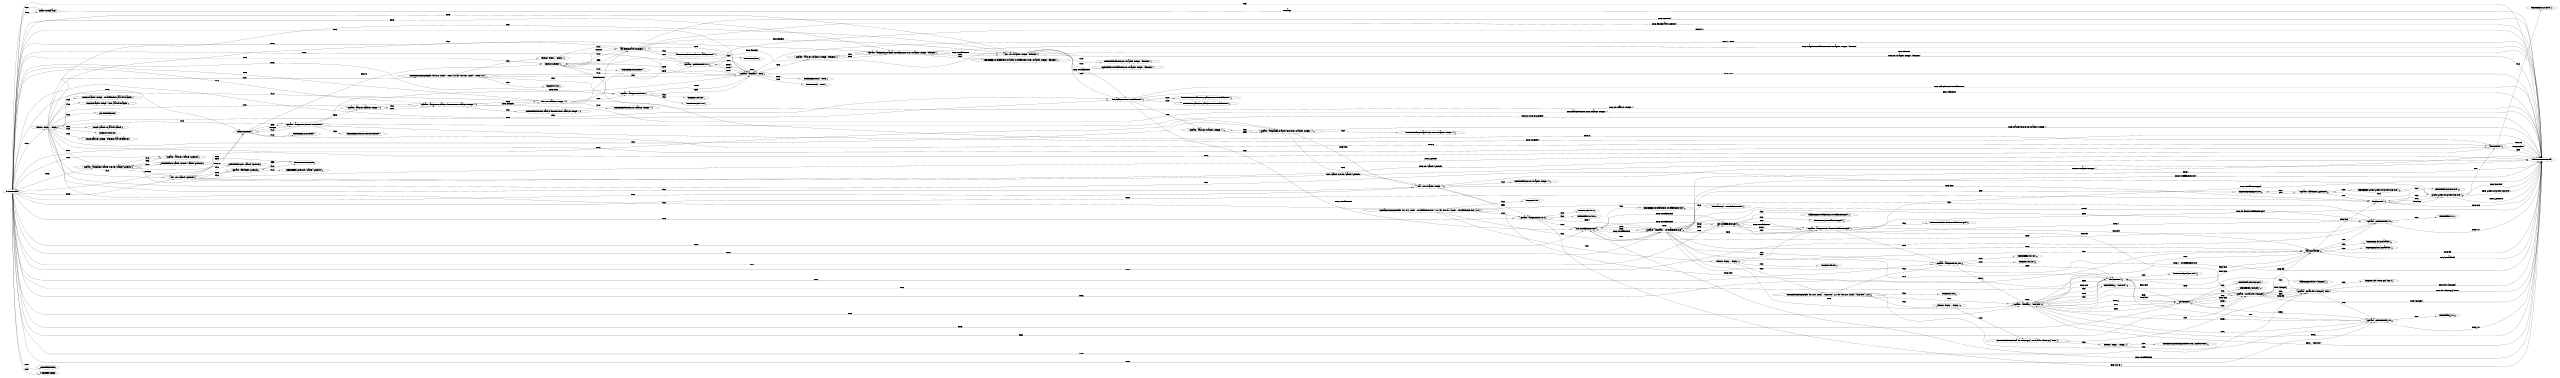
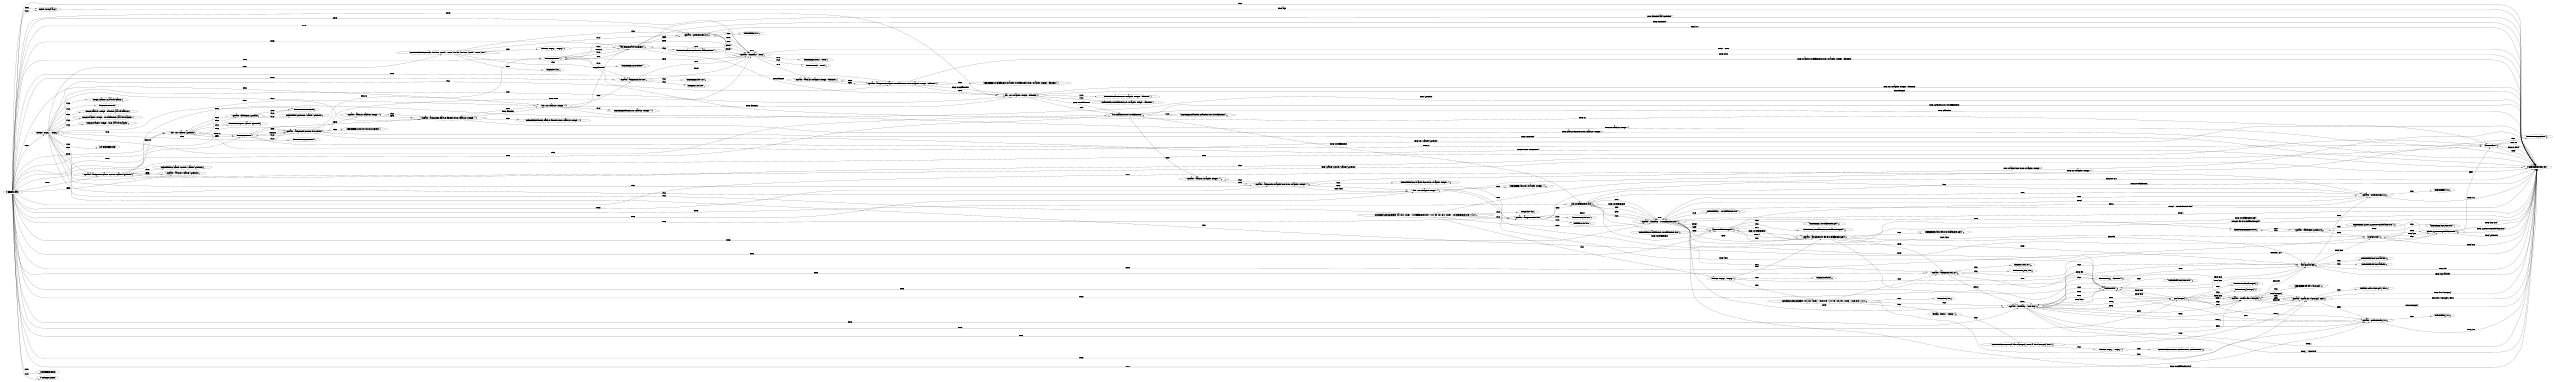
node "(IDENTIFIER,sortedElements,Collections.sort(sortedElements))": removed
edge "(println,System.out.println(lcms.size()))" -> "(<operator>.fieldAccess,System.out)": label "AST: " -> "DDG: "
edge "(get,sortedElements.get(i))" -> "(size,sortedElements.size())": removed, label "DDG: sortedElements"
edge "(<operator>.assignment,int j = 0)" -> "(METHOD_RETURN,void)": added, label "DDG: int j = 0"
